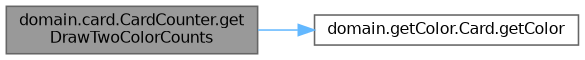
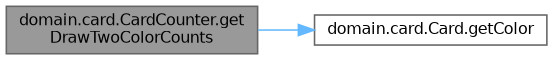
node "domain.getColor.Card.getColor": label "domain.getColor.Card.getColor" -> "domain.card.Card.getColor"
